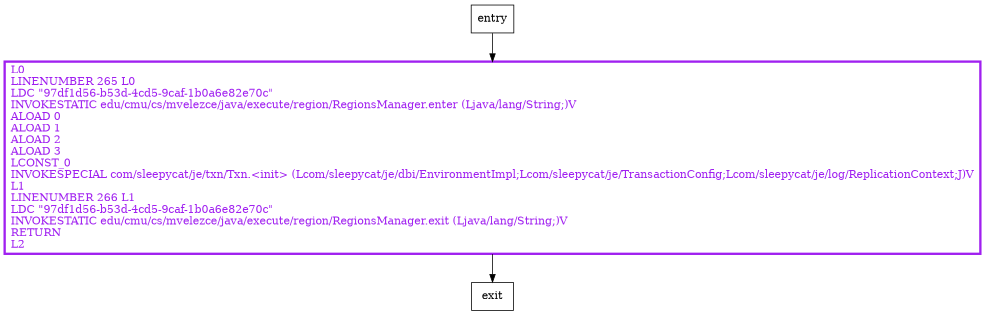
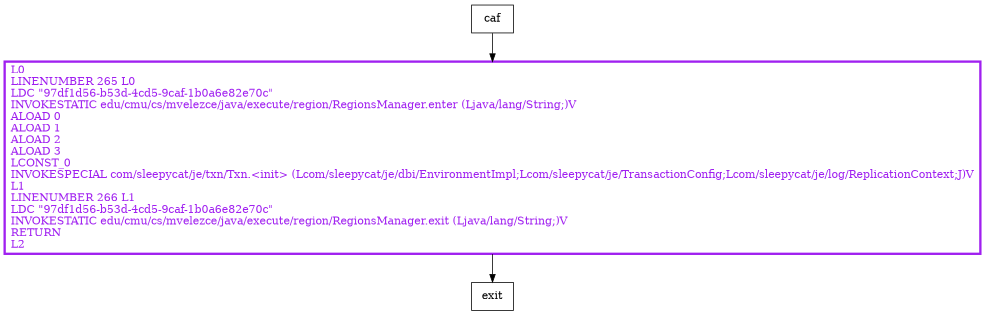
node "entry": label "entry" -> "caf"
